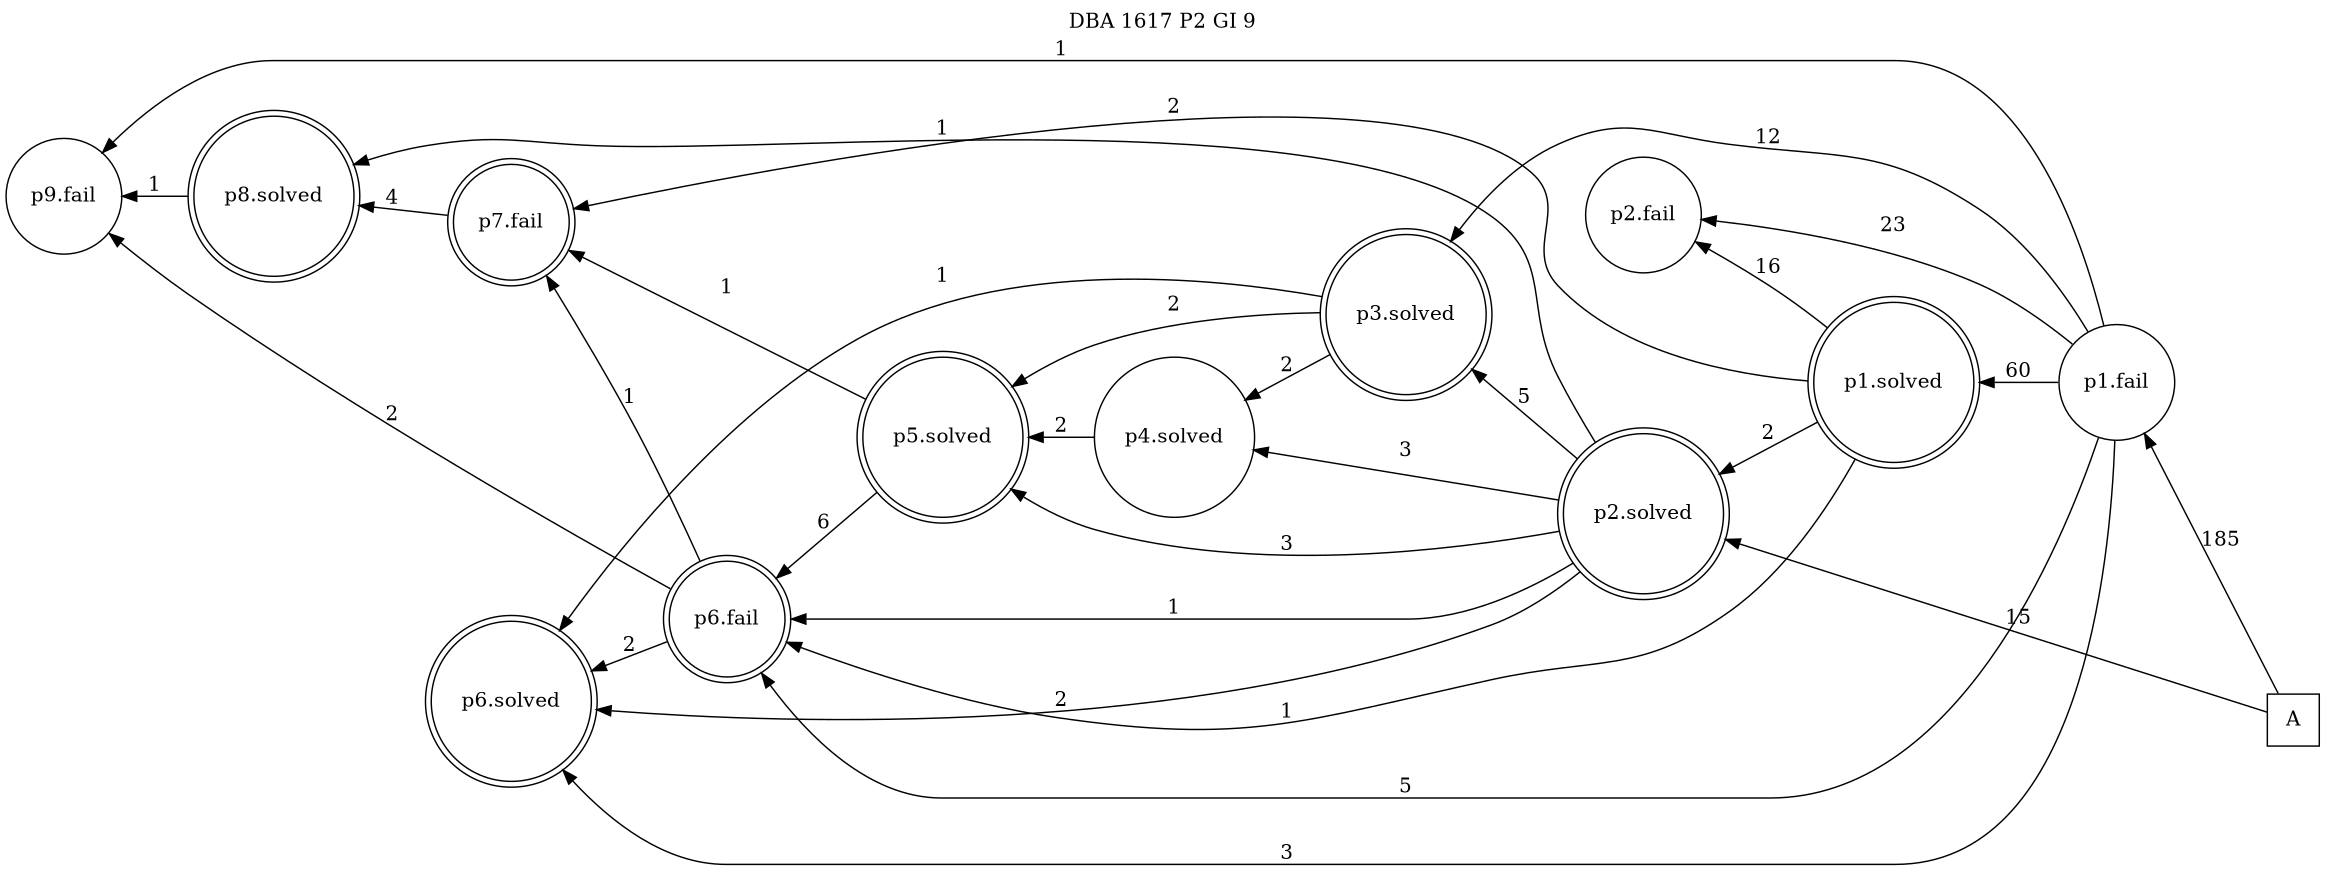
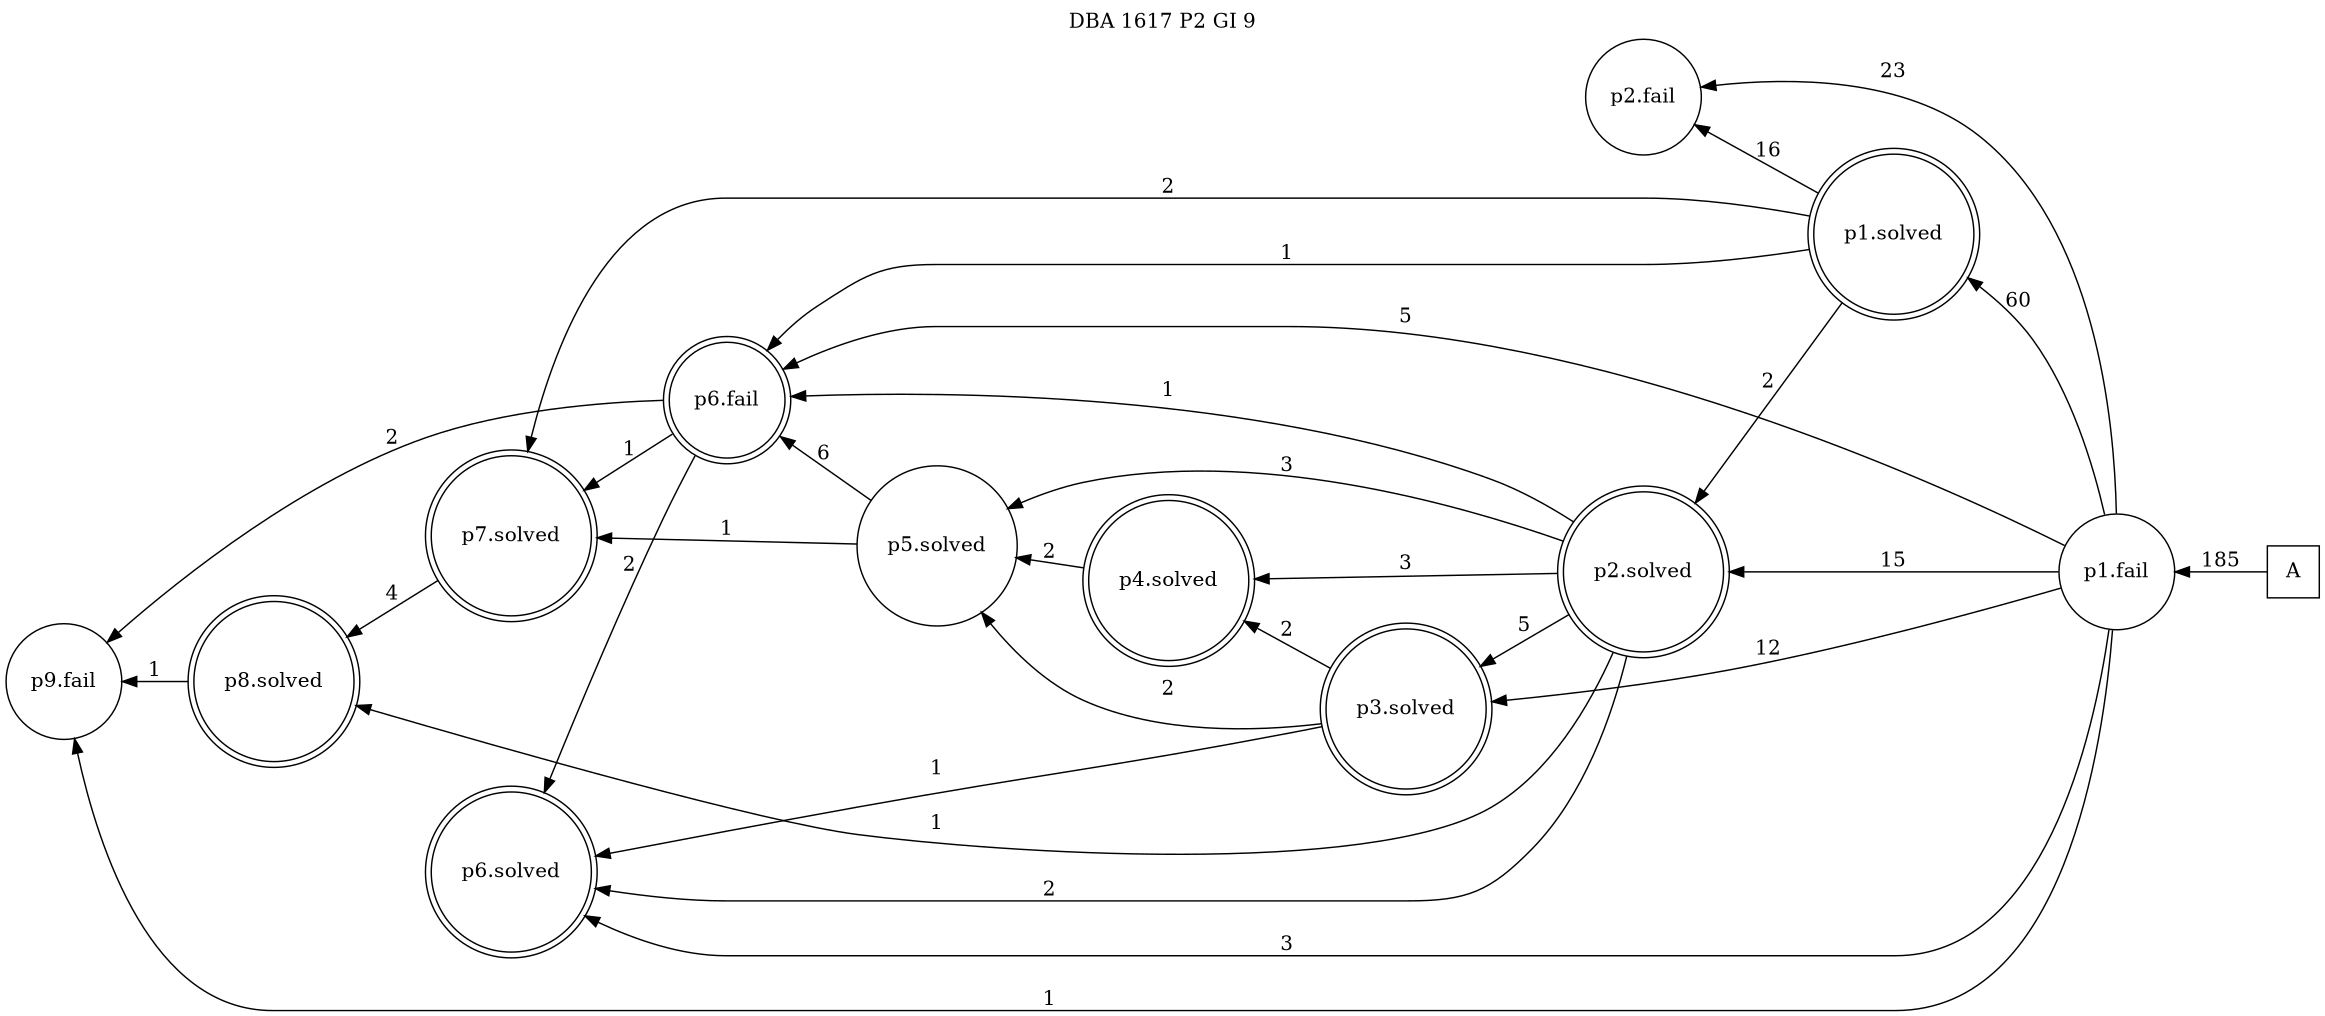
node "p7.fail": label "p7.fail" -> "p7.solved"
node "p5.solved": shape doublecircle -> circle
node "p4.solved": shape circle -> doublecircle
edge "A" -> "p2.solved": now "p1.fail" -> "p2.solved"
